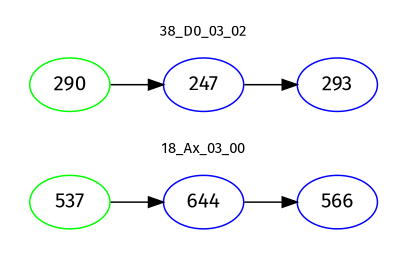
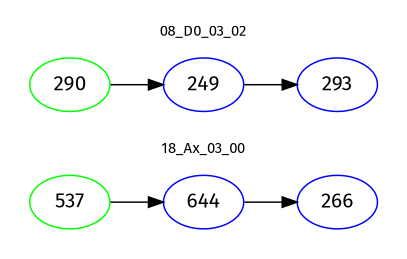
cluster "38_D0_03_02": label "38_D0_03_02" -> "08_D0_03_02"
node "247": label "247" -> "249"
node "566": label "566" -> "266"
